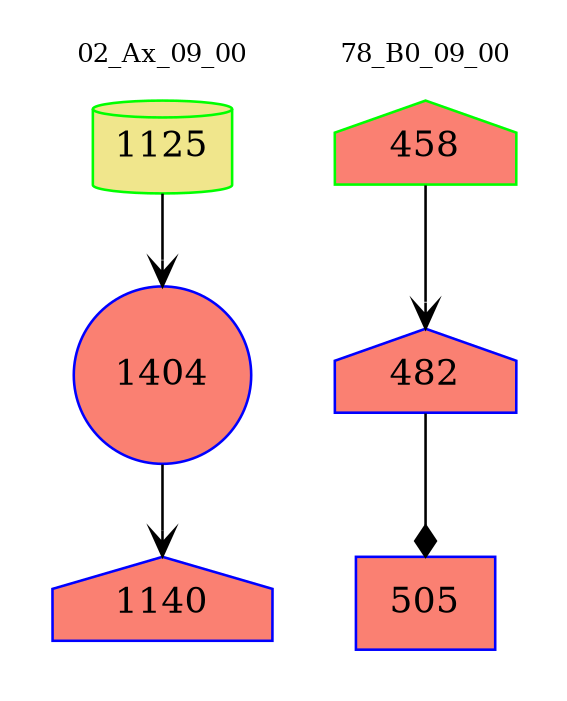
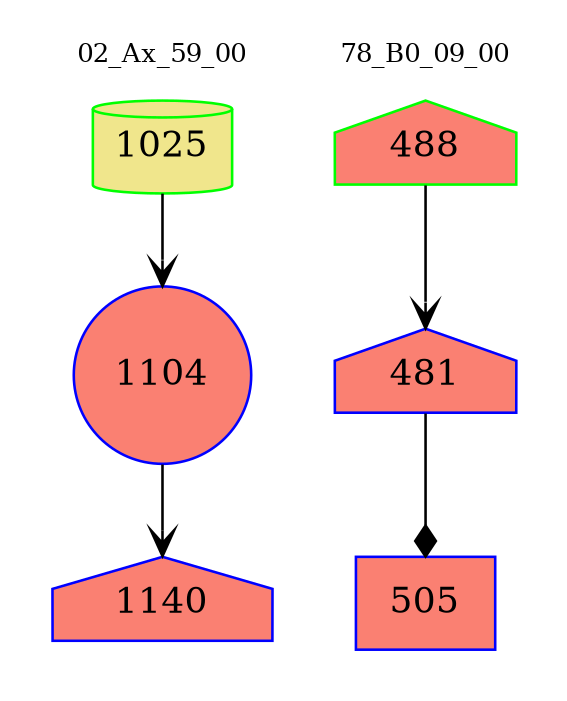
cluster "02_Ax_09_00": label "02_Ax_09_00" -> "02_Ax_59_00"
node "1125": label "1125" -> "1025"
node "458": label "458" -> "488"
node "1404": label "1404" -> "1104"
node "482": label "482" -> "481"
